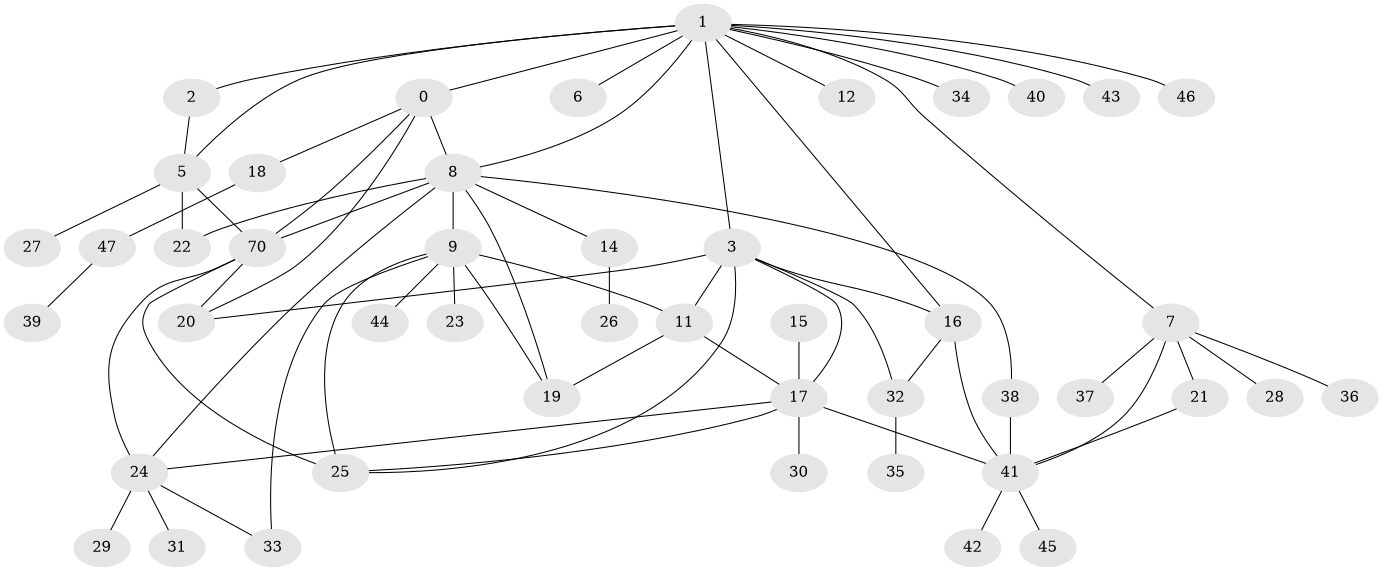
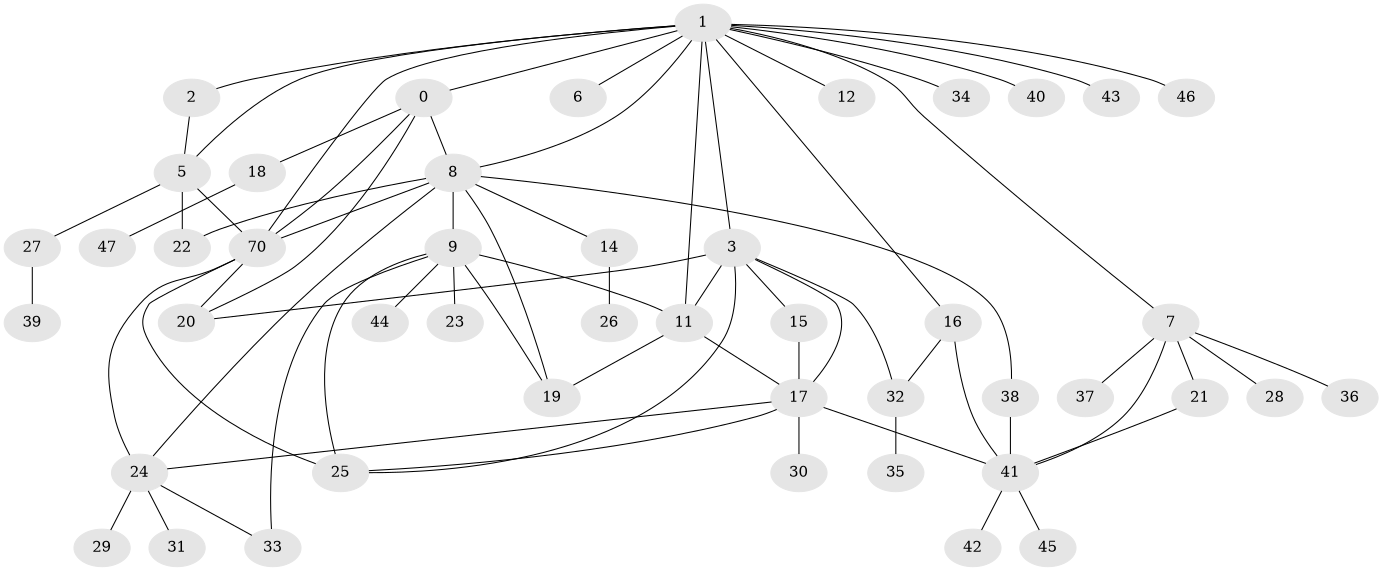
edge "1" -- "70": added
edge "1" -- "11": added
edge "47" -- "39": now "27" -- "39"
edge "3" -- "16": now "3" -- "15"
